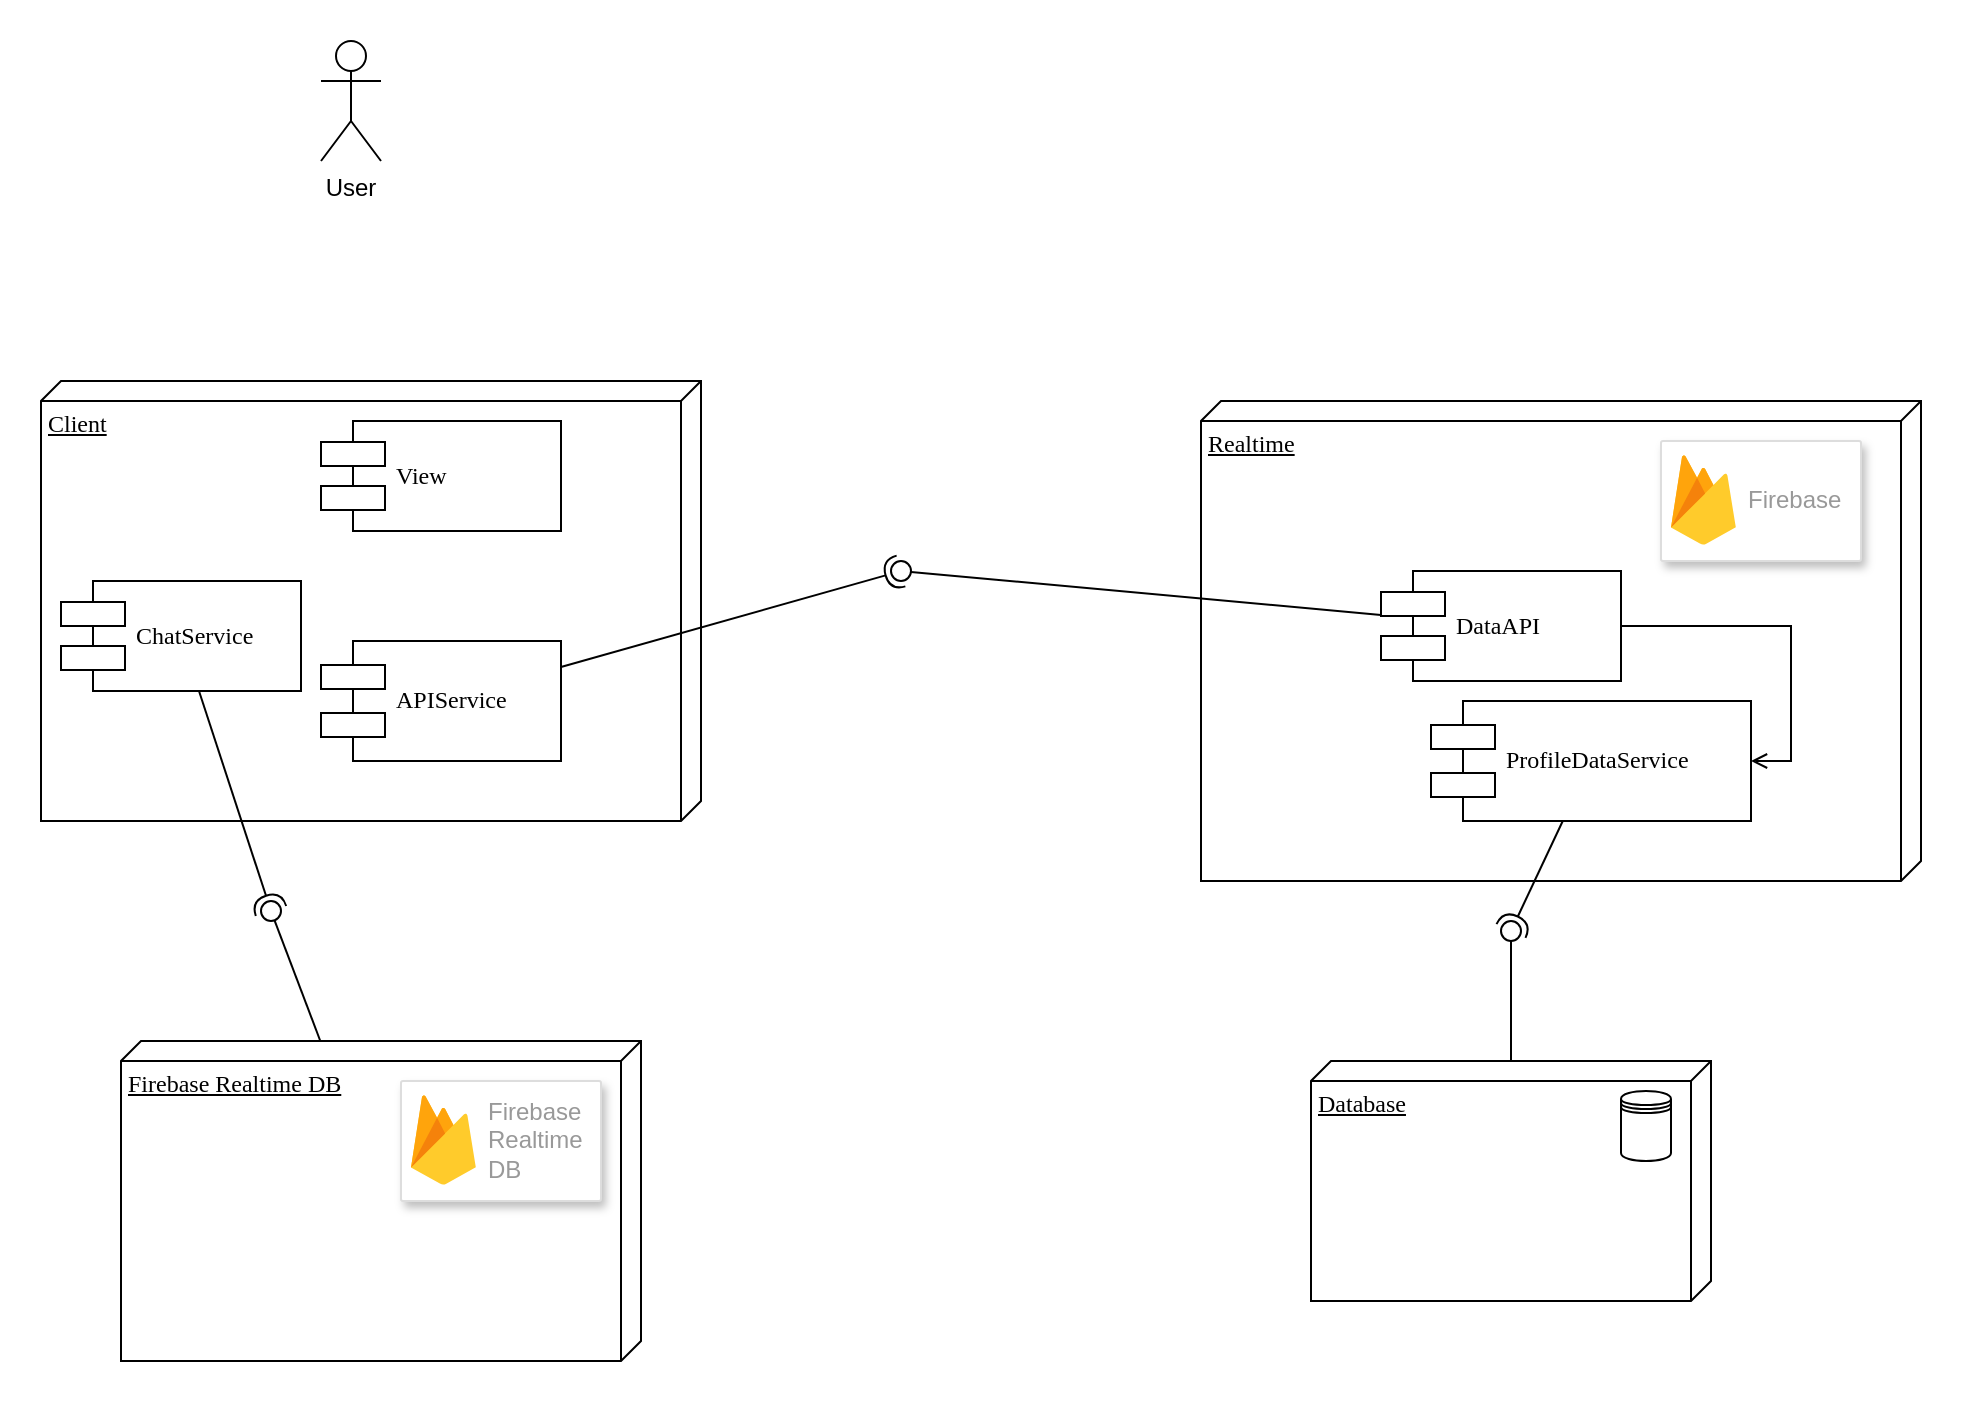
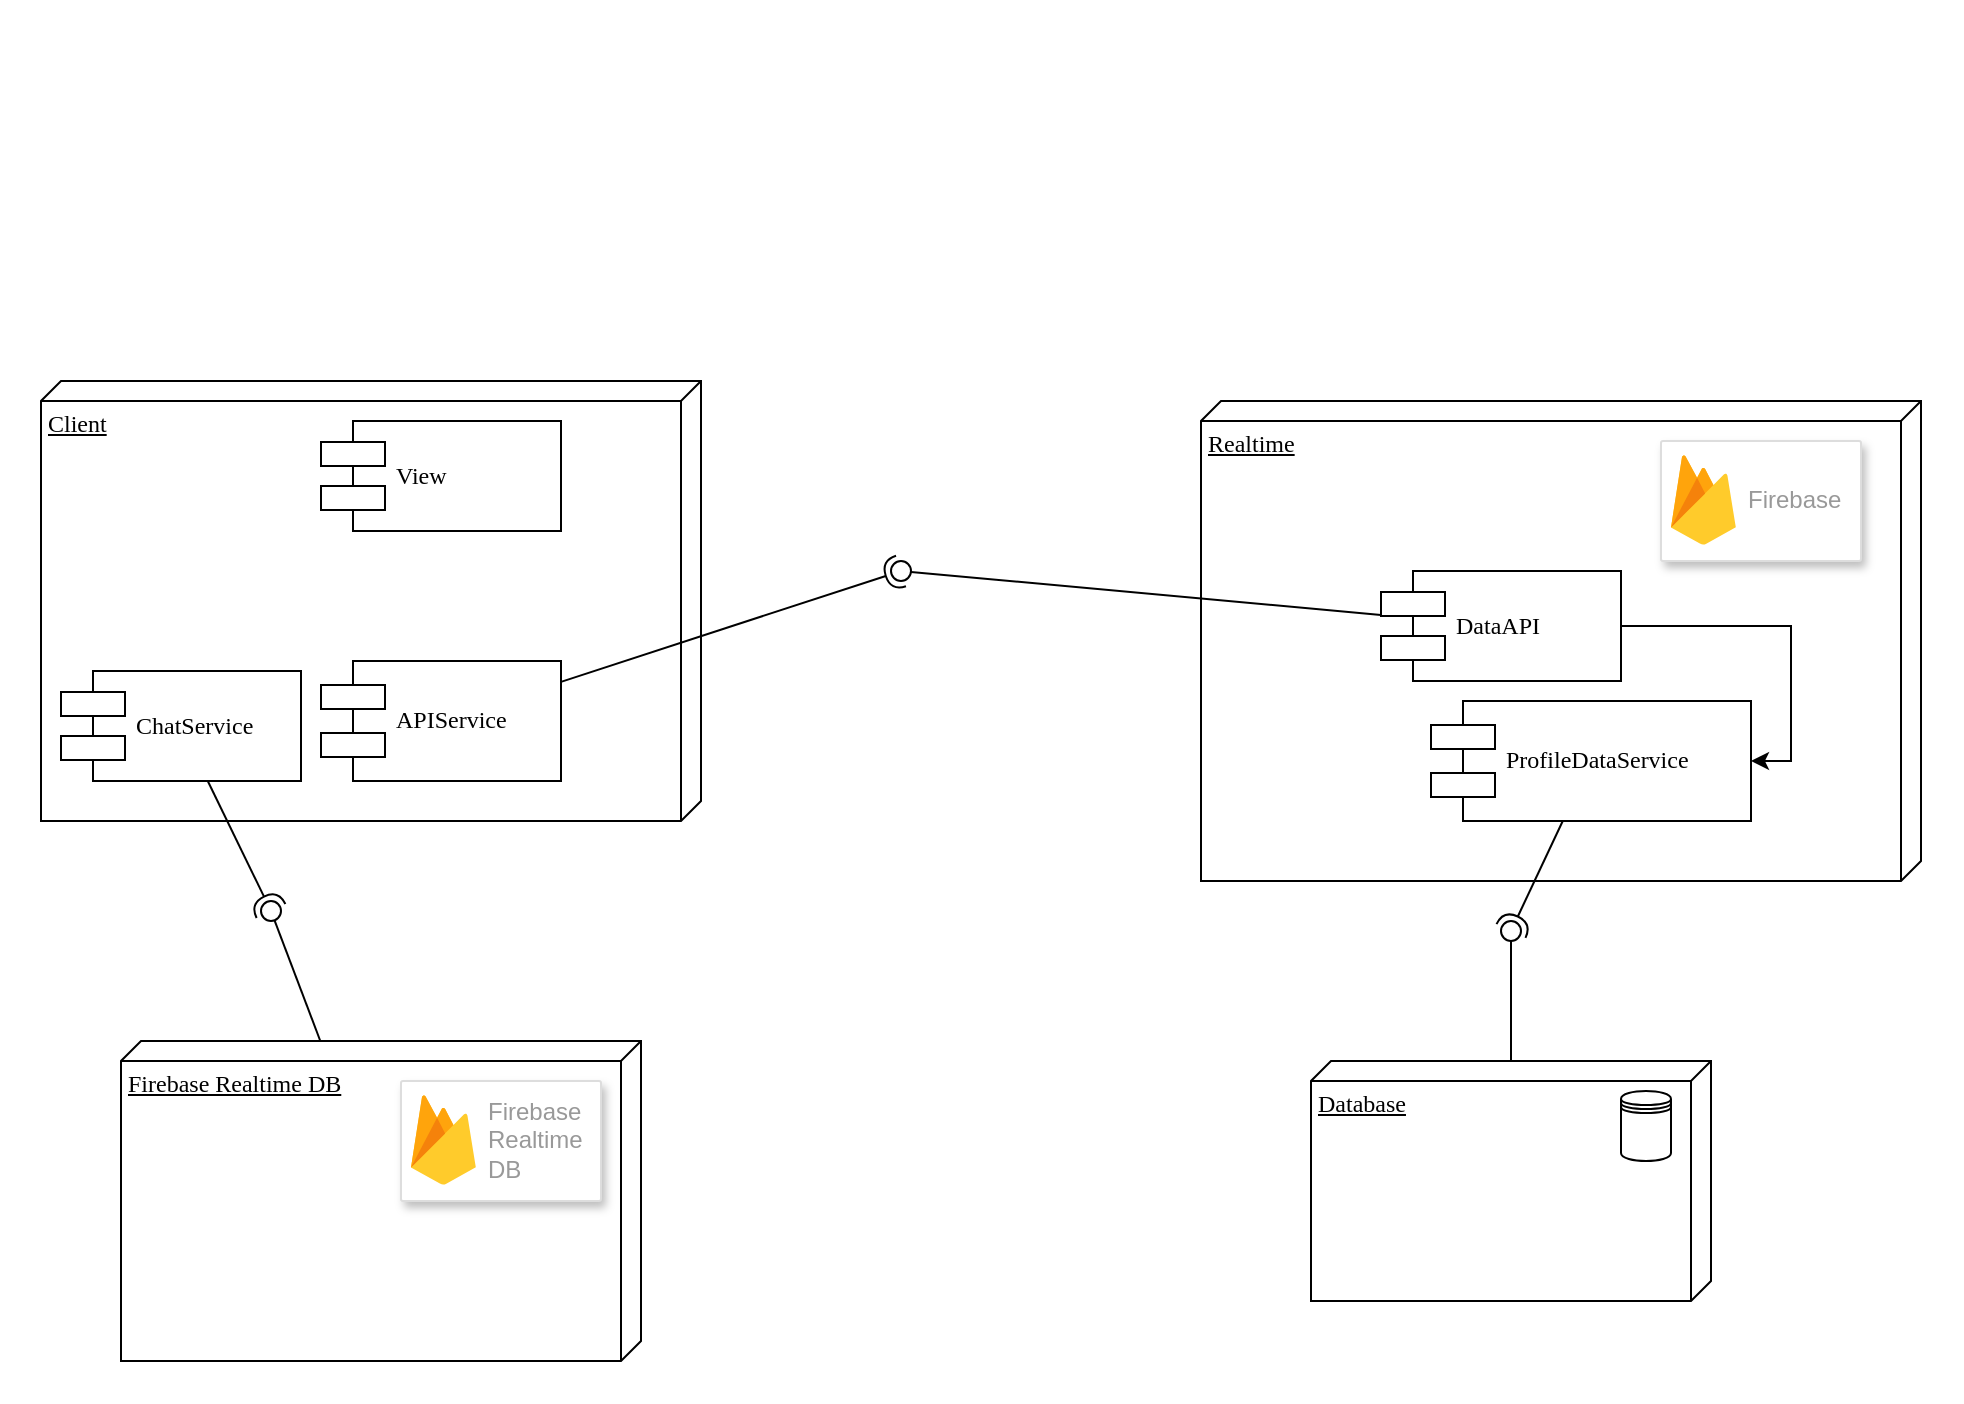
node "User": removed
node "ChatService": moved (181, 636) -> (181, 726)
node "APIService": moved (441, 701) -> (441, 721)
edge "DataAPI" -> "ProfileDataService": arrowhead open -> classic
